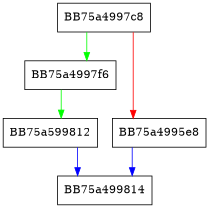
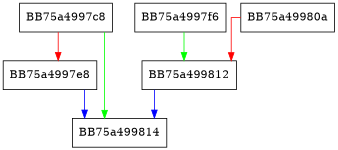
node "BB75a49980a": added
edge "BB75a4997c8" -> "BB75a4997f6": now "BB75a4997c8" -> "BB75a499814"
node "BB75a599812": label "BB75a599812" -> "BB75a499812"
node "BB75a4995e8": label "BB75a4995e8" -> "BB75a4997e8"
